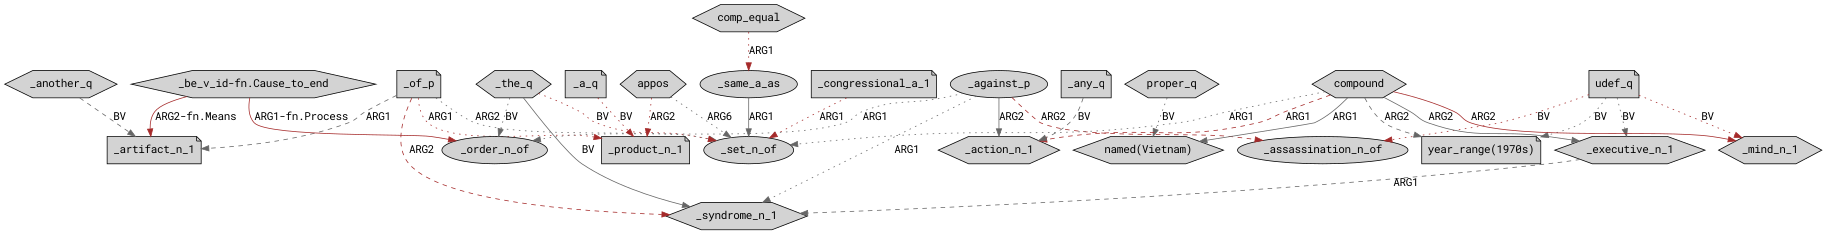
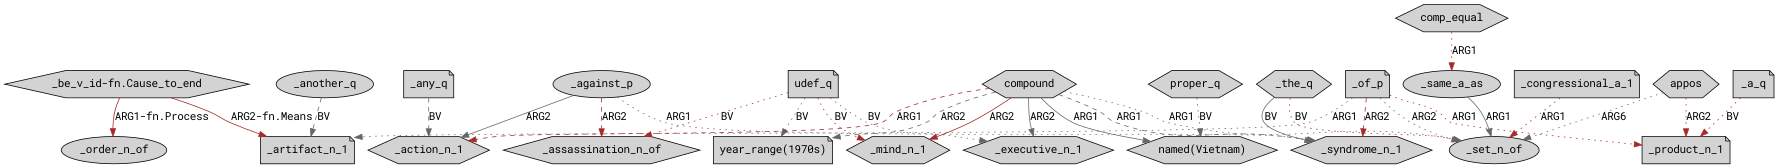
node "_another_q": shape hexagon -> ellipse
edge "_the_q" -> "_order_n_of": removed, label "BV"
edge "_against_p" -> "_order_n_of": removed, label "ARG1"
edge "_of_p" -> "_artifact_n_1": style dashed -> dotted
node "_assassination_n_of": shape ellipse -> hexagon
edge "_executive_n_1" -> "_syndrome_n_1": now "compound" -> "_syndrome_n_1"
